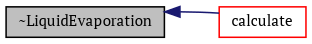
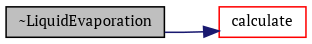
edge "calculate" -> "~LiquidEvaporation": reversed
